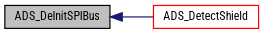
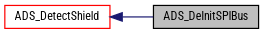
edge "ADS_DetectShield" -> "ADS_DeInitSPIBus": reversed
